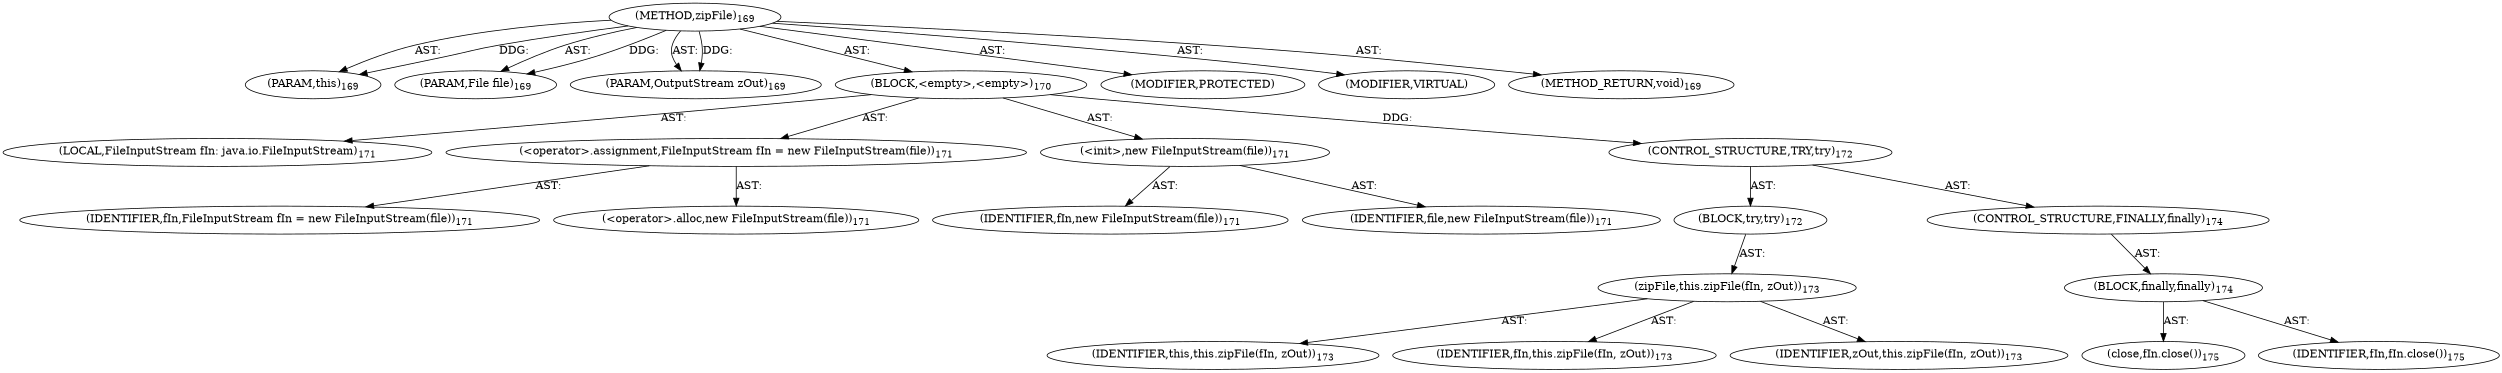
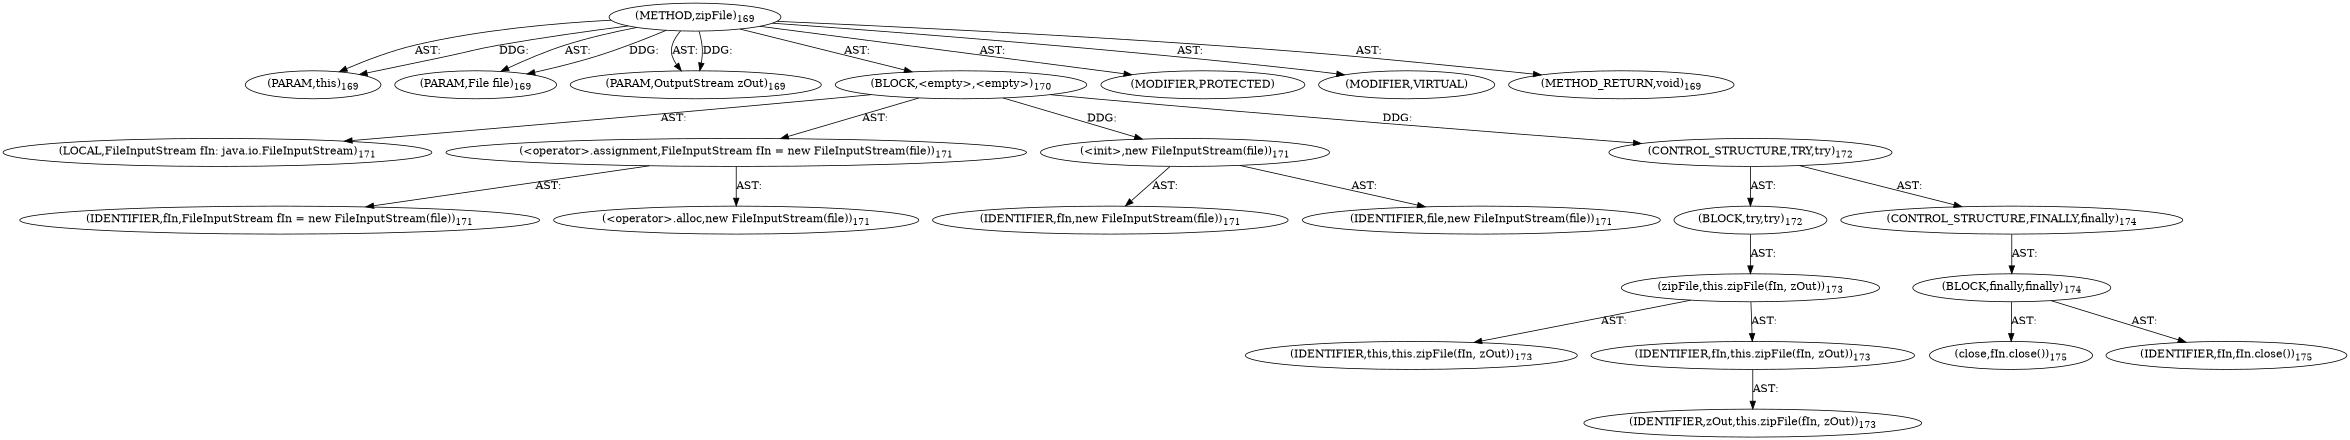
edge "(BLOCK,<empty>,<empty>)" -> "(<init>,new FileInputStream(file))": label "AST: " -> "DDG: "
edge "(zipFile,this.zipFile(fIn, zOut))" -> "(IDENTIFIER,zOut,this.zipFile(fIn, zOut))": now "(IDENTIFIER,fIn,this.zipFile(fIn, zOut))" -> "(IDENTIFIER,zOut,this.zipFile(fIn, zOut))"
